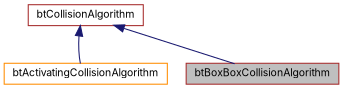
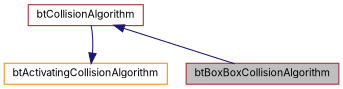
edge "btActivatingCollisionAlgorithm" -> "btCollisionAlgorithm": reversed
